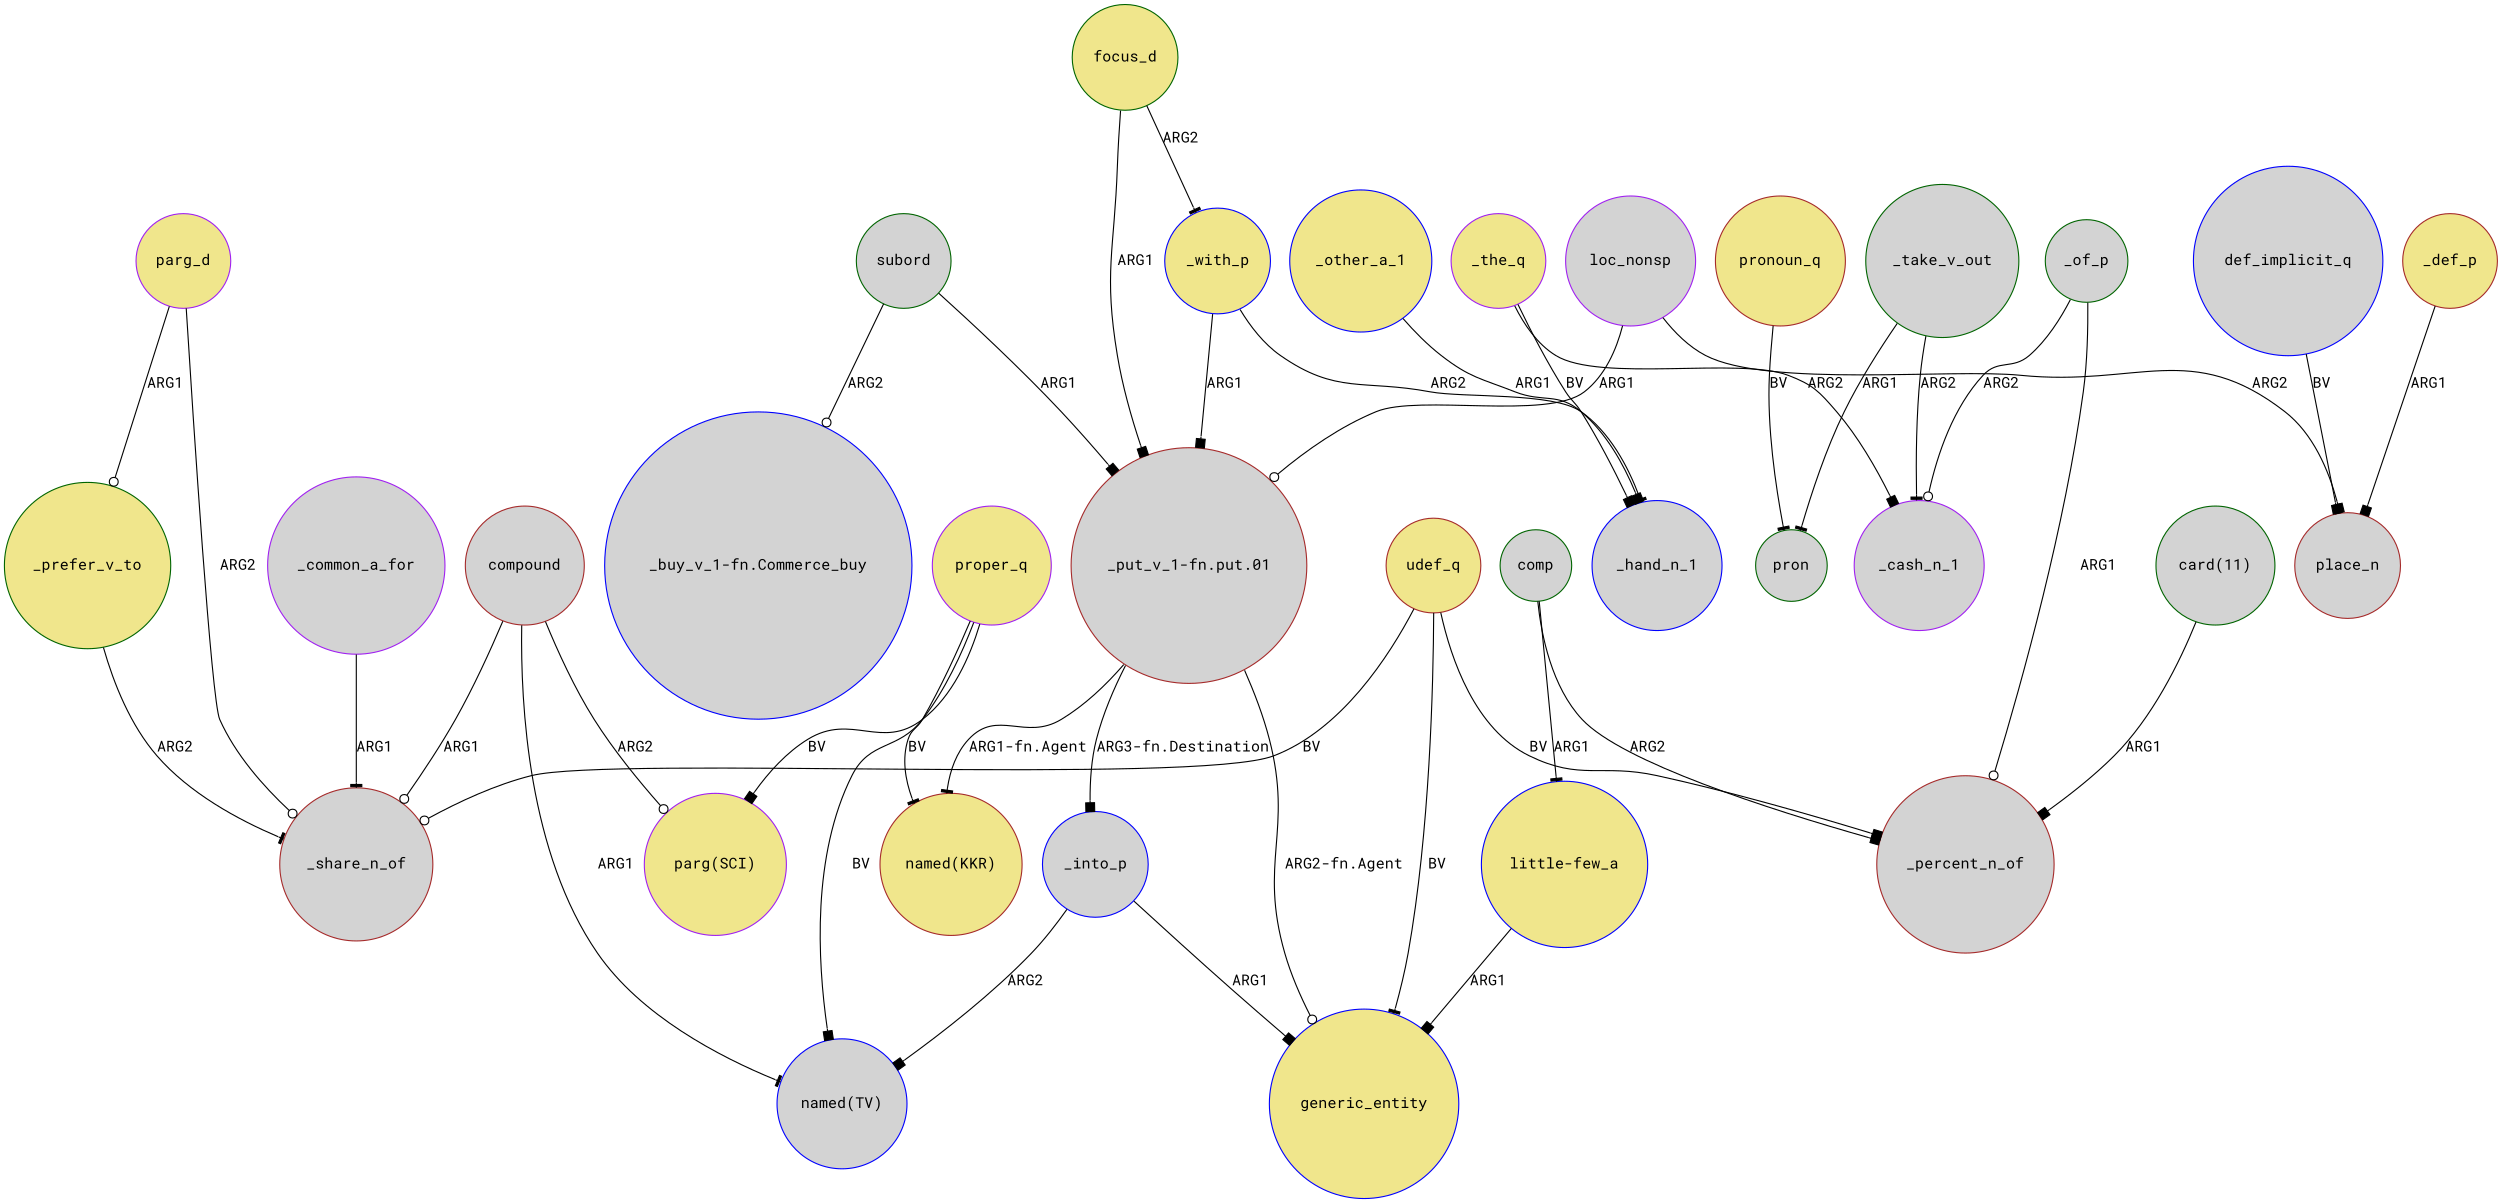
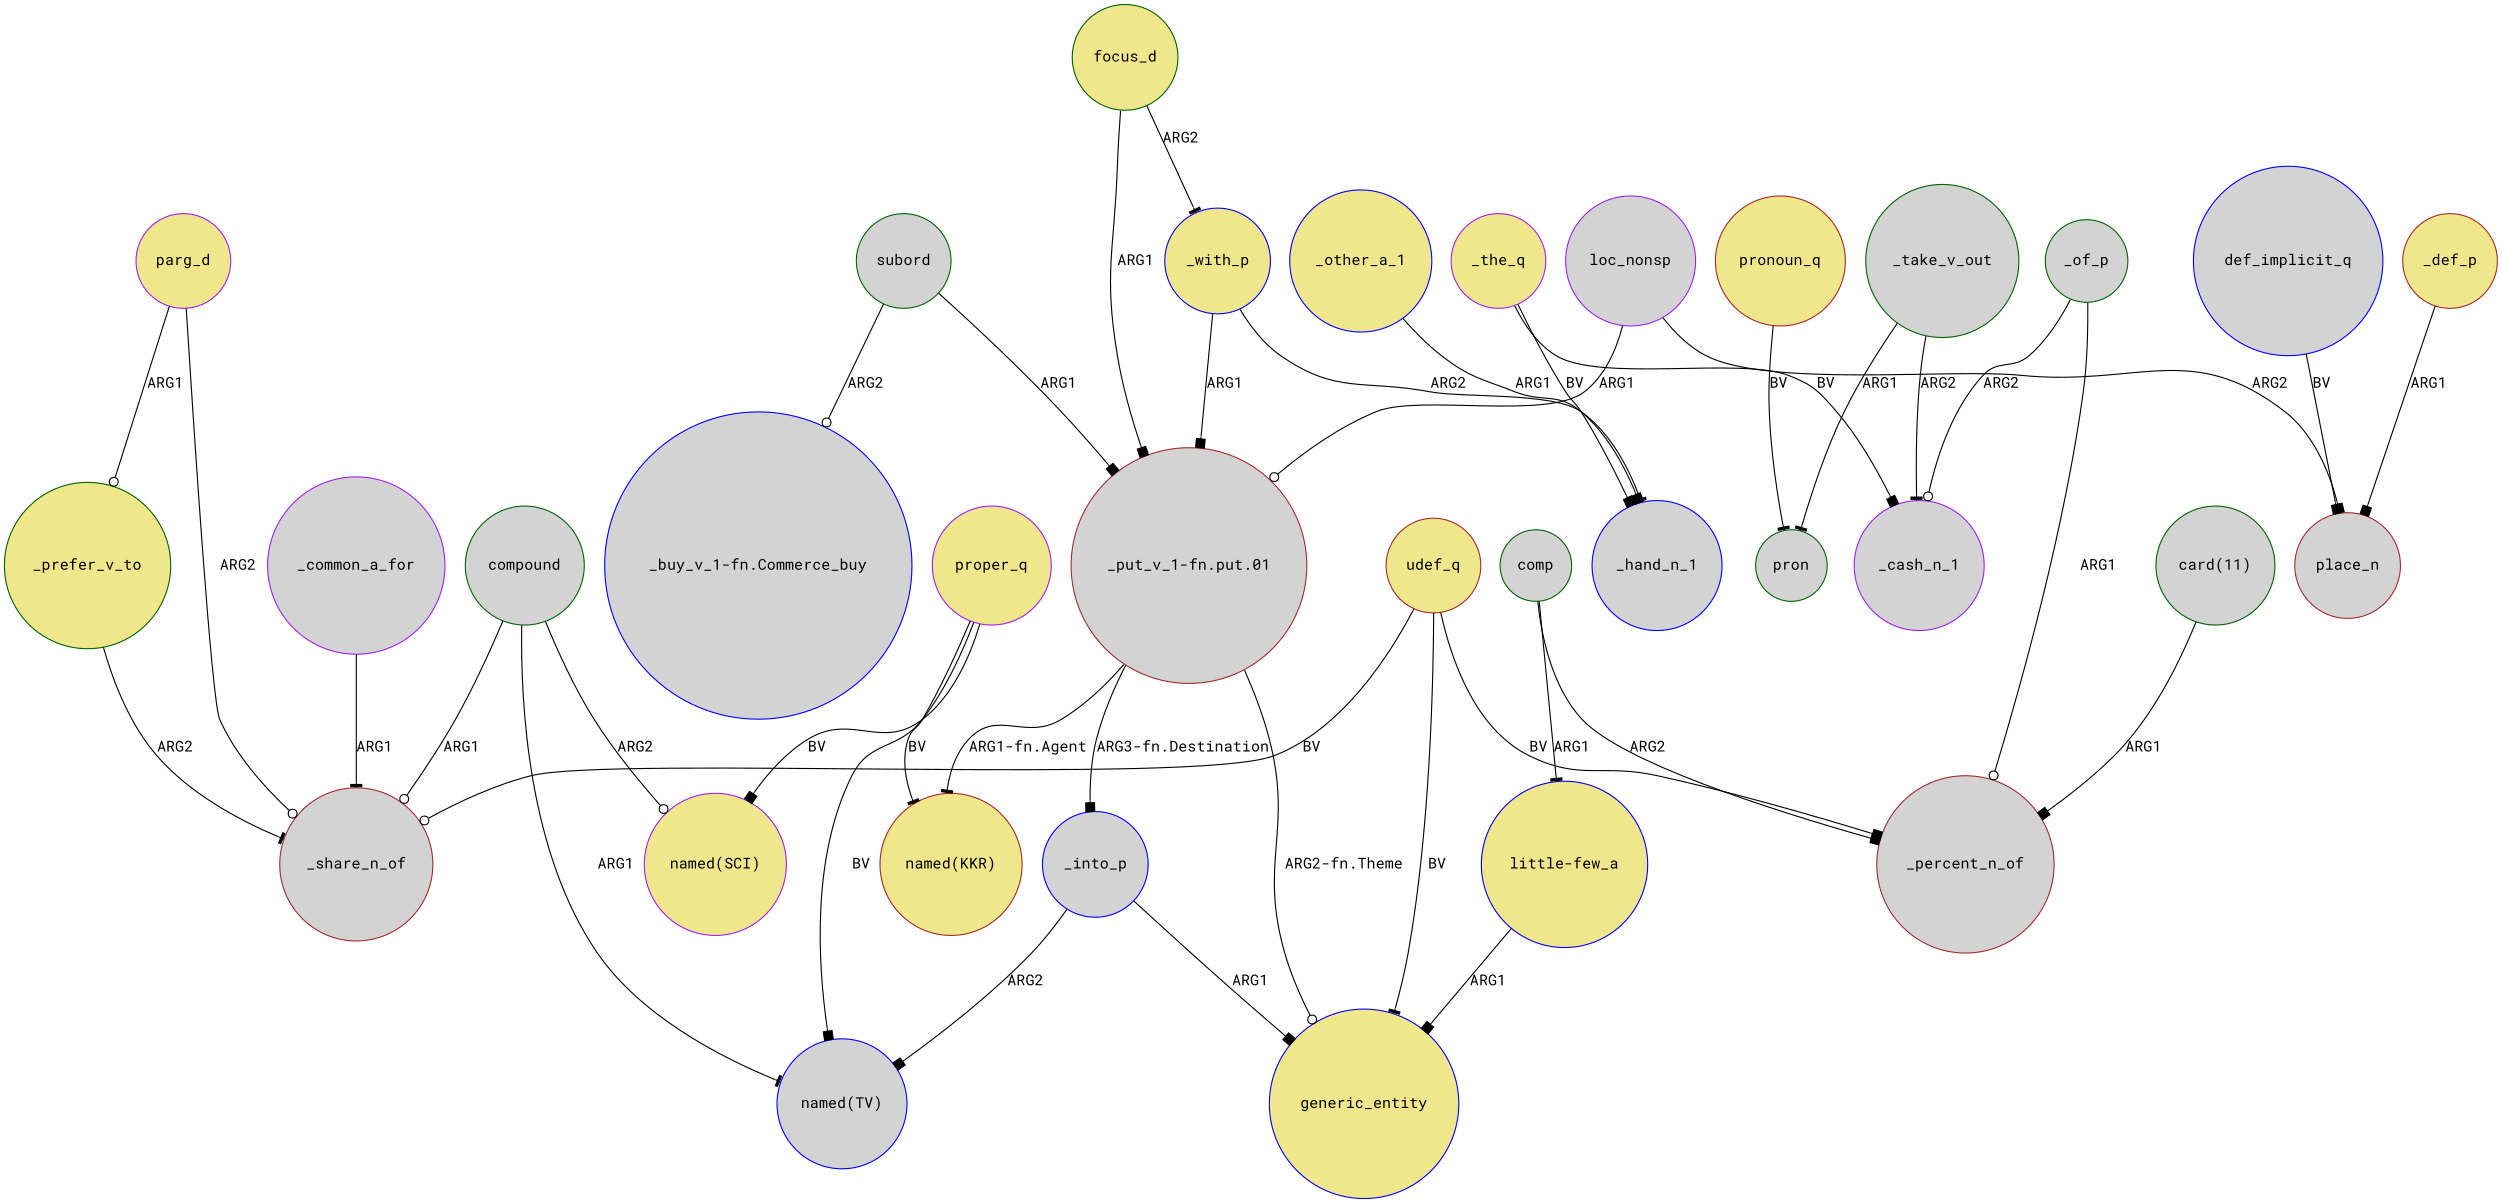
edge "_the_q" -> "_cash_n_1": label "ARG2" -> "BV"
node "compound": color brown -> darkgreen
node "parg(SCI)": label "parg(SCI)" -> "named(SCI)"
edge "_put_v_1-fn.put.01" -> "generic_entity": label "ARG2-fn.Agent" -> "ARG2-fn.Theme"
